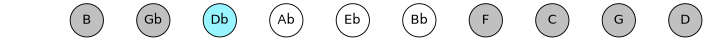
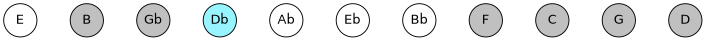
node "E": added
